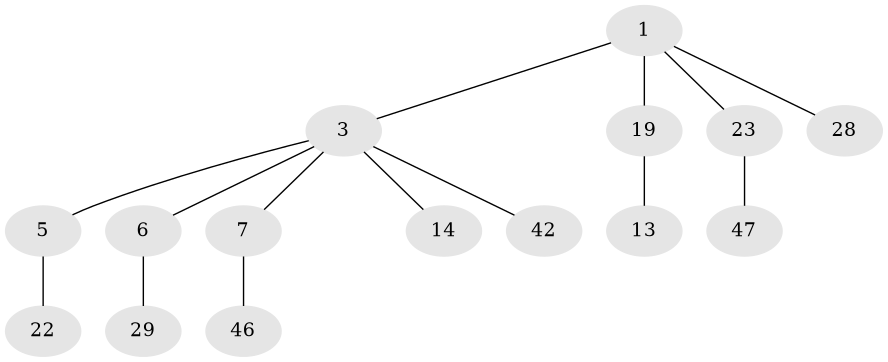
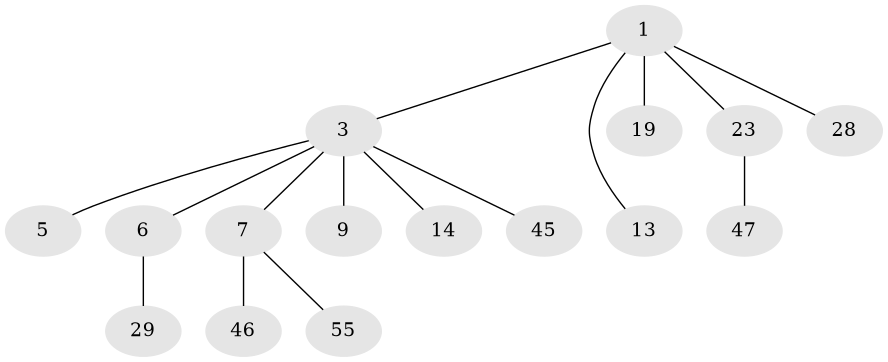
edge "19" -- "13": now "1" -- "13"
node "9": added
node "42": label "42" -> "45"
node "22": removed
node "55": added
